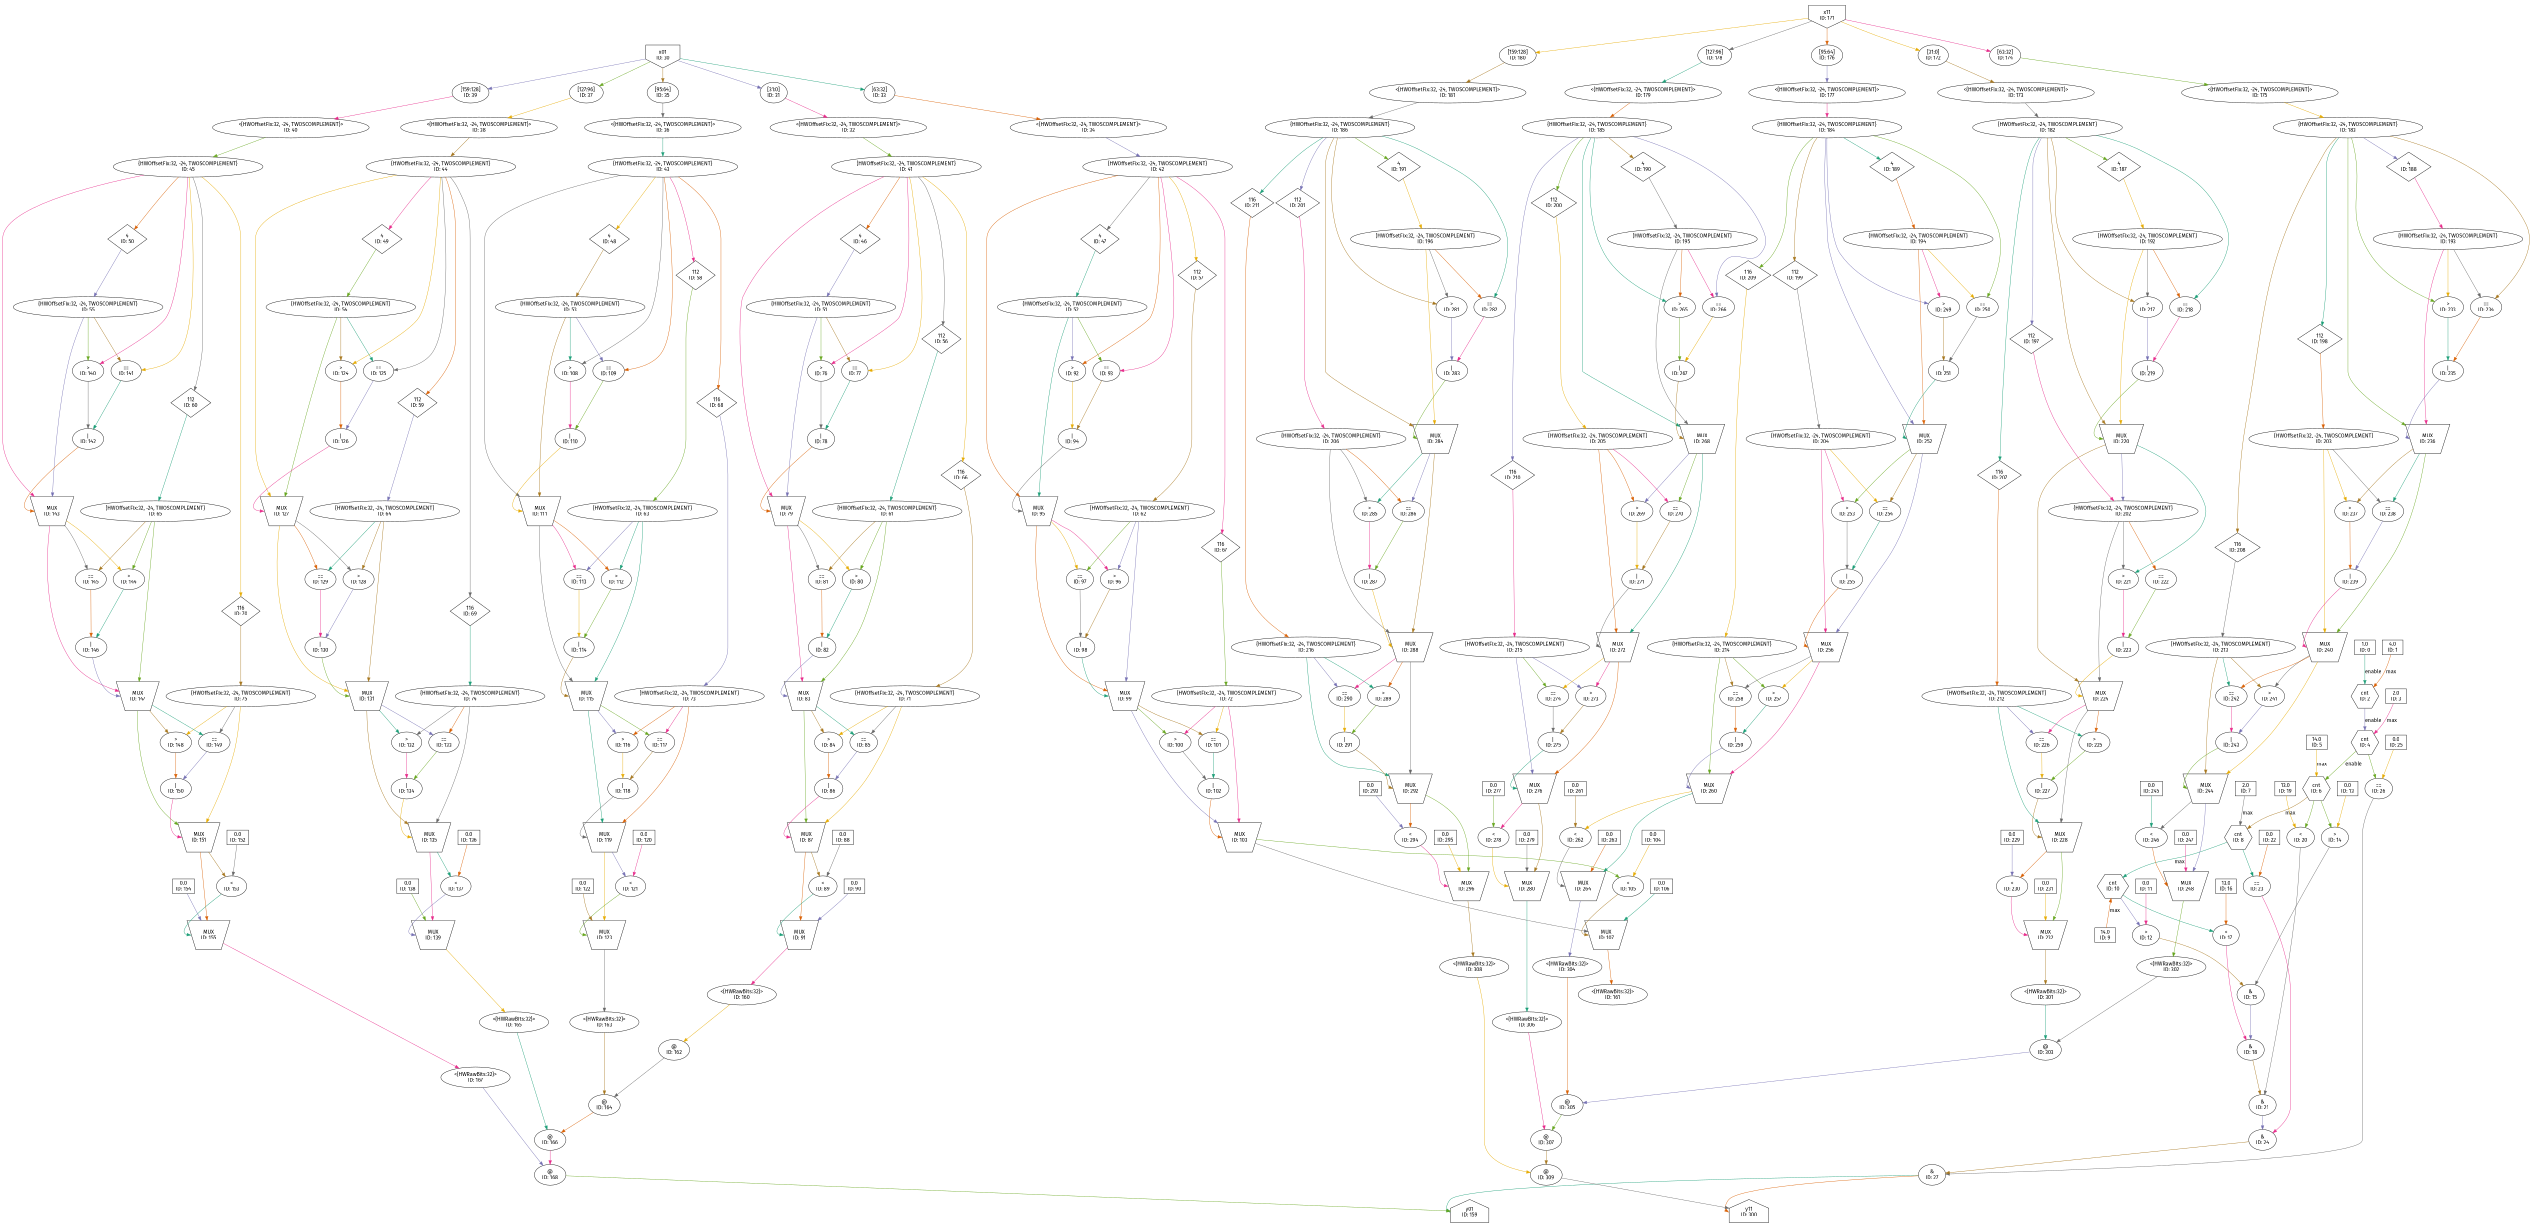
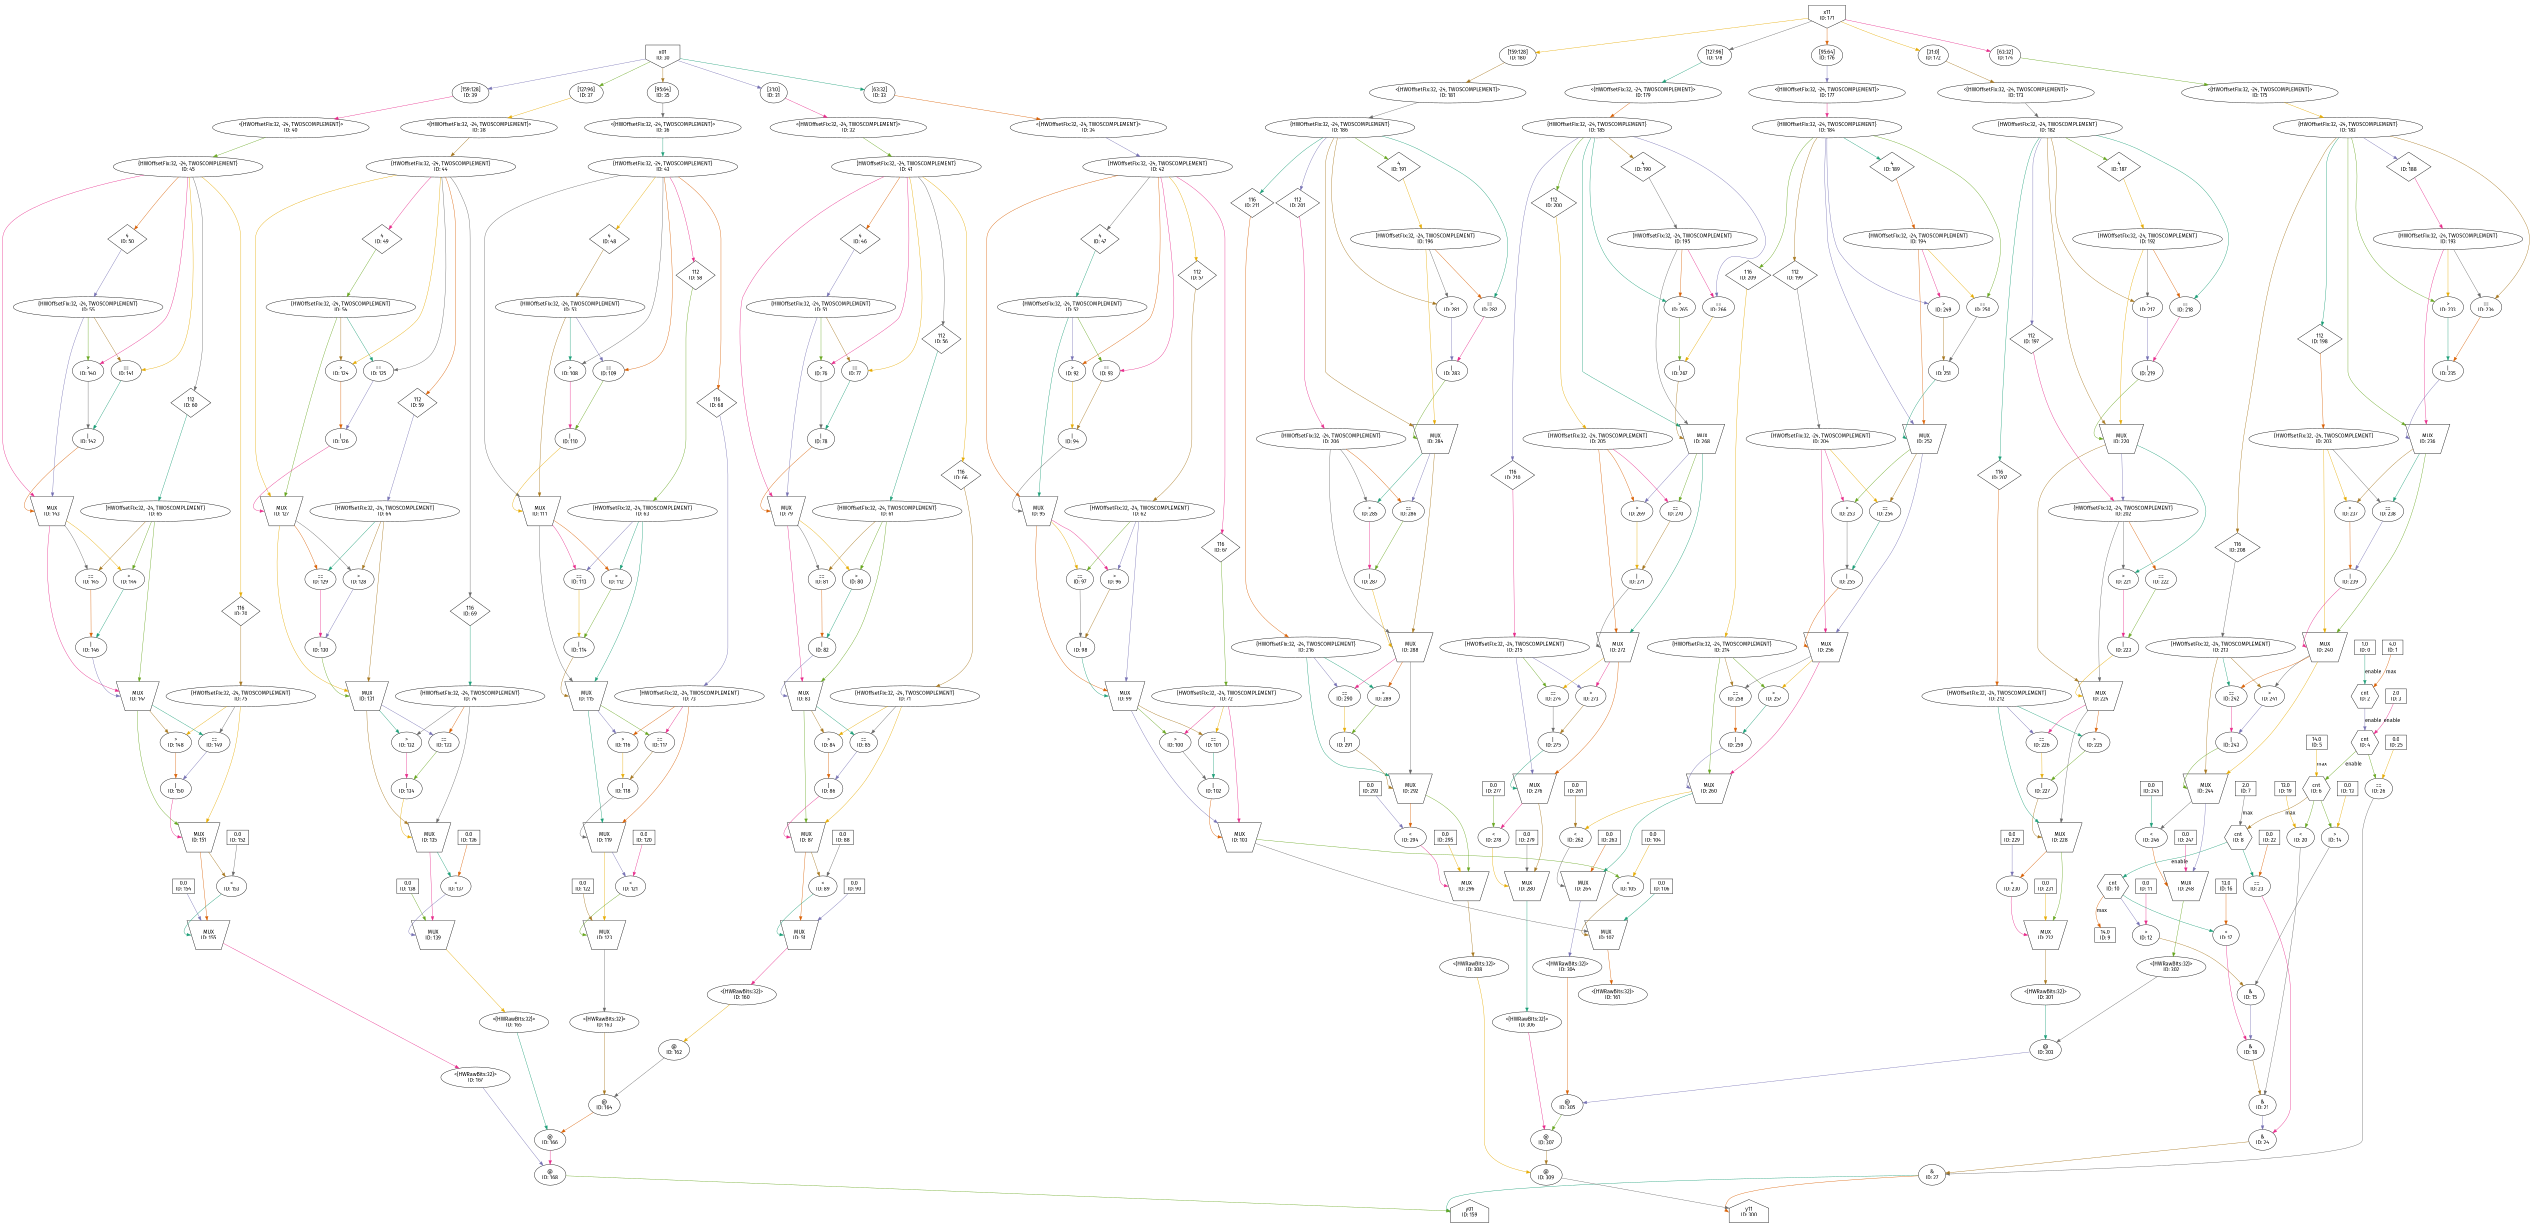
edge "2.0 ID: 3" -> "cnt ID: 4": label "max" -> "enable"
edge "cnt ID: 8" -> "cnt ID: 10": label "max" -> "enable"
edge "14.0 ID: 9" -> "cnt ID: 10": reversed
node "MUX ID: 91": label "MUX ID: 91" -> "MUX ID: 51"
